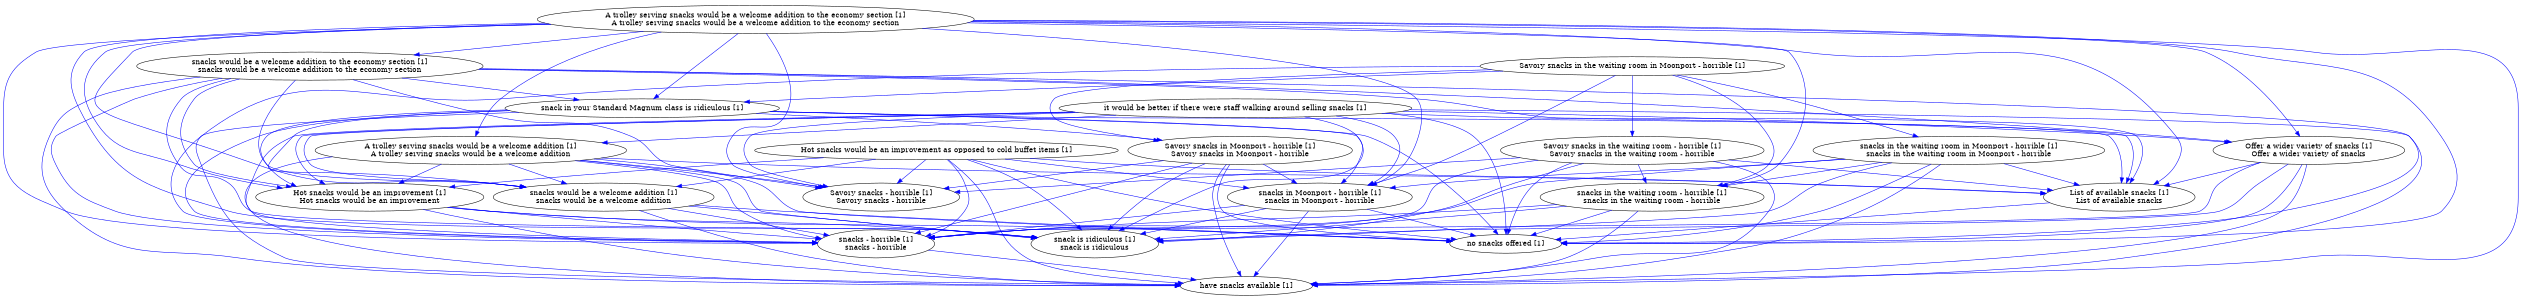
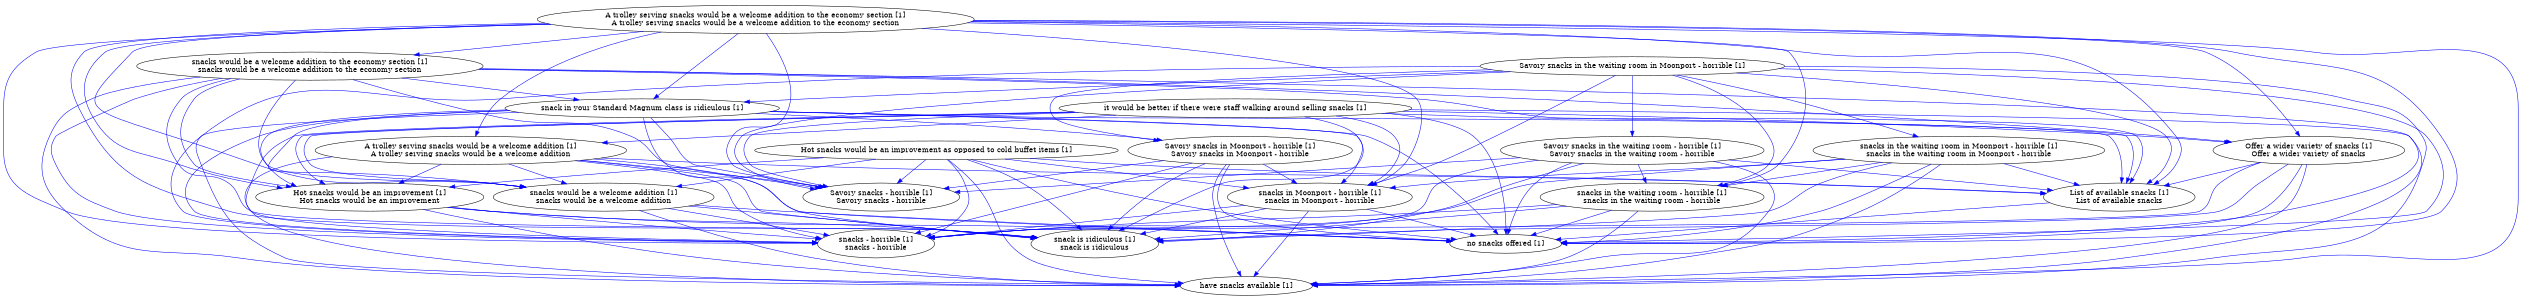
edge "Savory snacks in the waiting room in Moonport - horrible [1]" -> "Savory snacks - horrible [1] Savory snacks - horrible": added
edge "Savory snacks in the waiting room in Moonport - horrible [1]" -> "List of available snacks [1] List of available snacks": added
edge "snack in your Standard Magnum class is ridiculous [1]" -> "Savory snacks - horrible [1] Savory snacks - horrible": added
edge "snack in your Standard Magnum class is ridiculous [1]" -> "snack is ridiculous [1] snack is ridiculous": added
edge "Savory snacks in the waiting room in Moonport - horrible [1]" -> "no snacks offered [1]": added
edge "snacks - horrible [1] snacks - horrible" -> "have snacks available [1]": now "Savory snacks in the waiting room in Moonport - horrible [1]" -> "have snacks available [1]"
